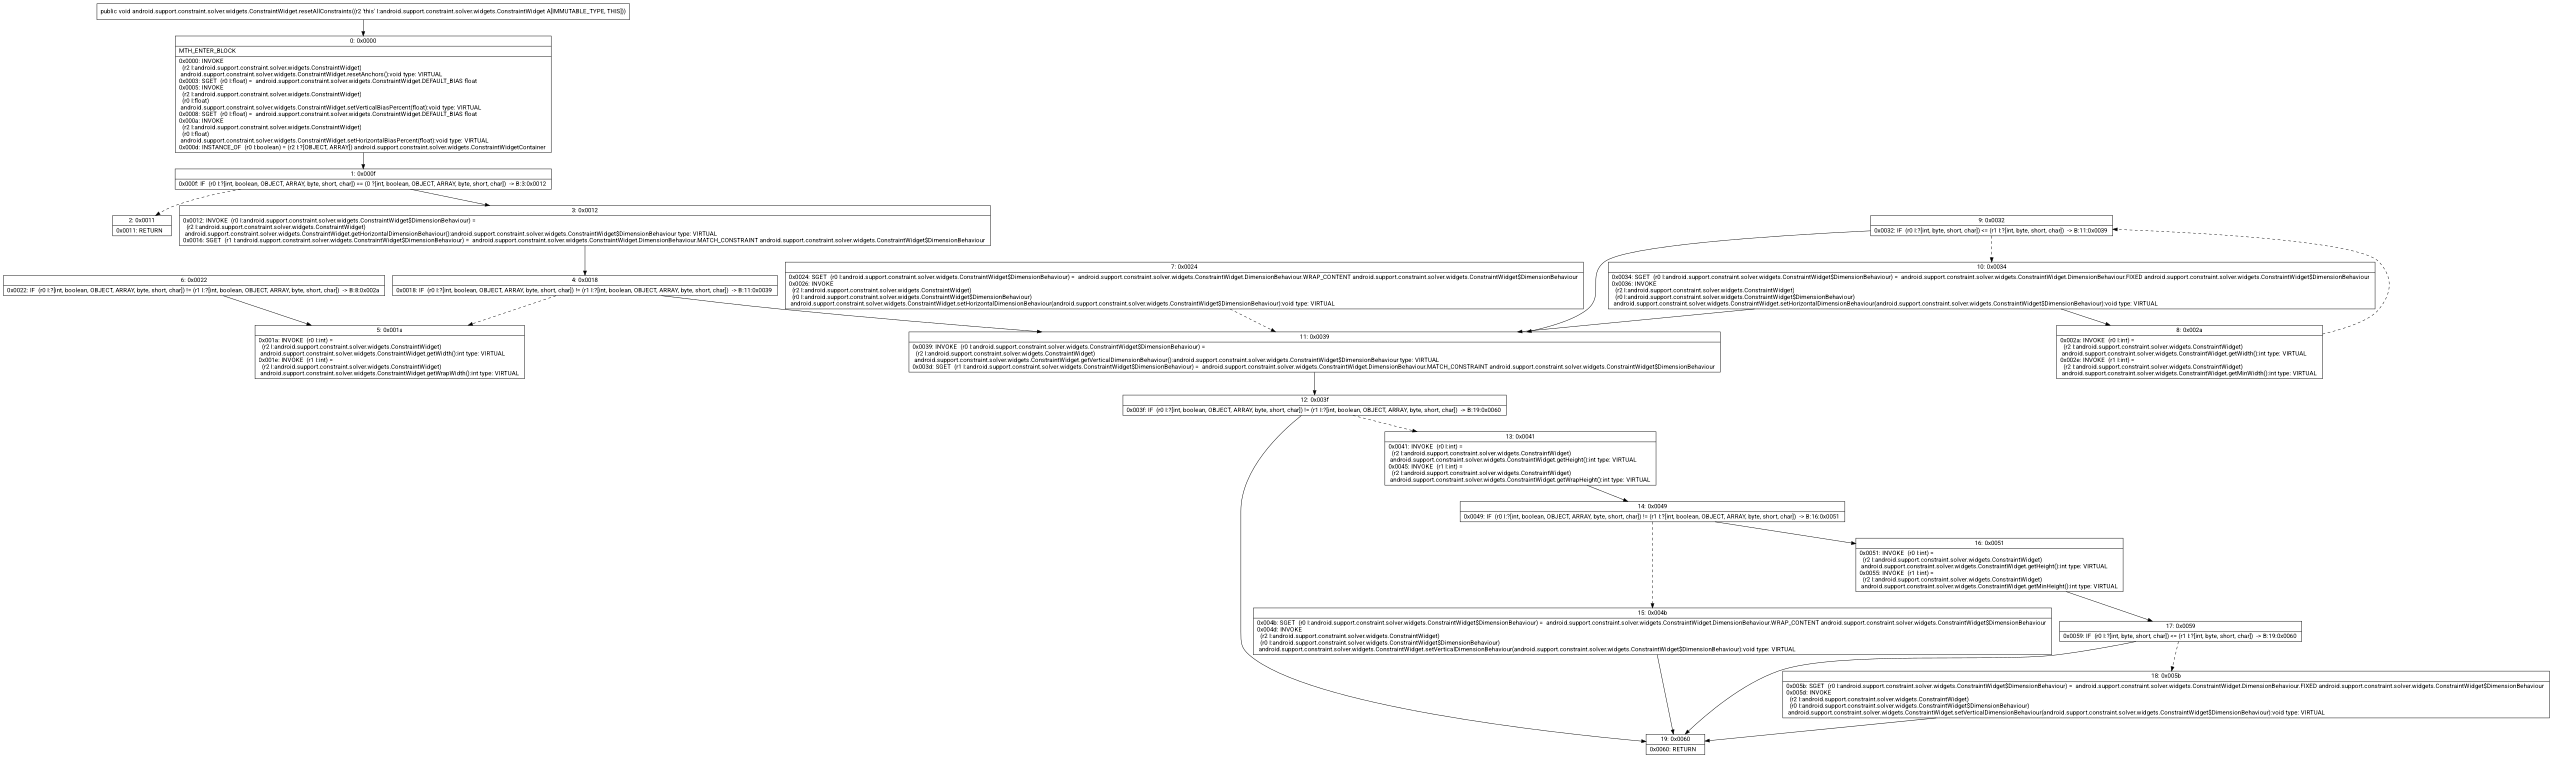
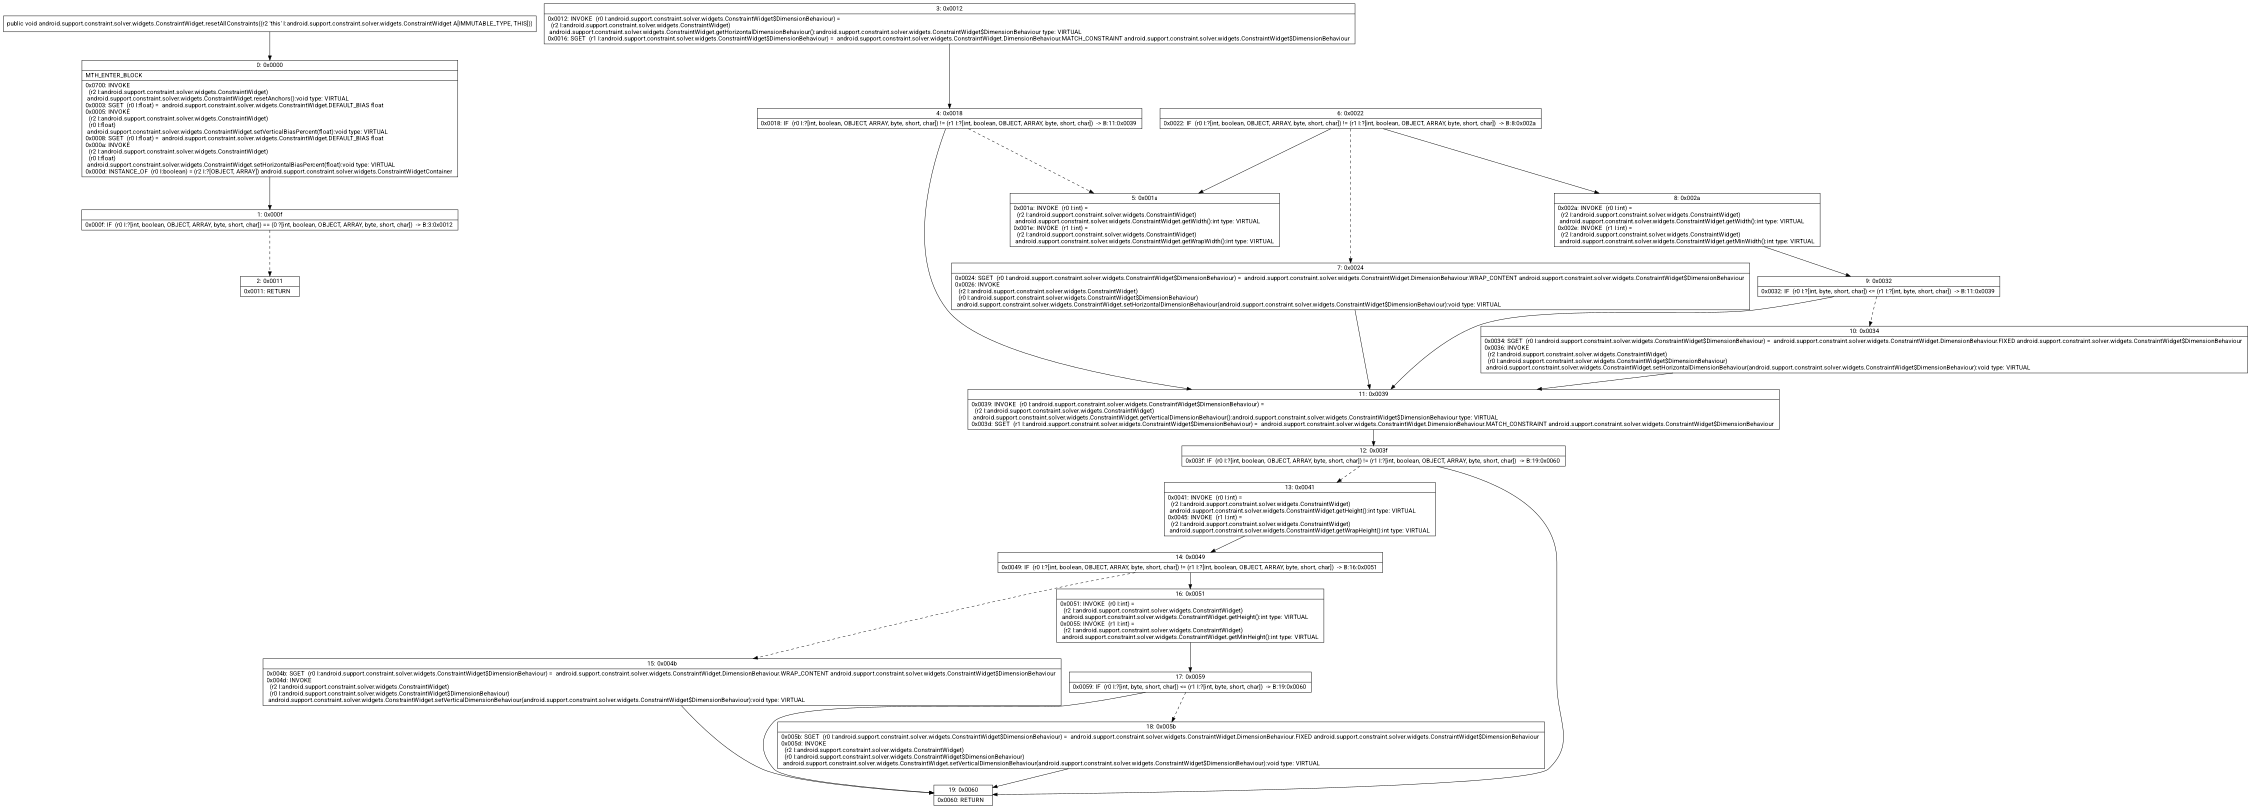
node "0: 0x0000": text "0x0000: INVOKE" -> "0x0700: INVOKE"
edge "6: 0x0022" -> "7: 0x0024": added
edge "1: 0x000f" -> "3: 0x0012": removed
edge "8: 0x002a" -> "9: 0x0032": style dashed -> solid
edge "10: 0x0034" -> "8: 0x002a": now "6: 0x0022" -> "8: 0x002a"
edge "7: 0x0024" -> "11: 0x0039": style dashed -> solid
